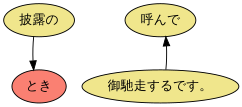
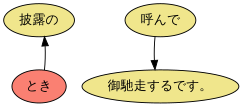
edge "披露の" -> "とき": reversed
edge "御馳走するです。" -> "呼んで": reversed
